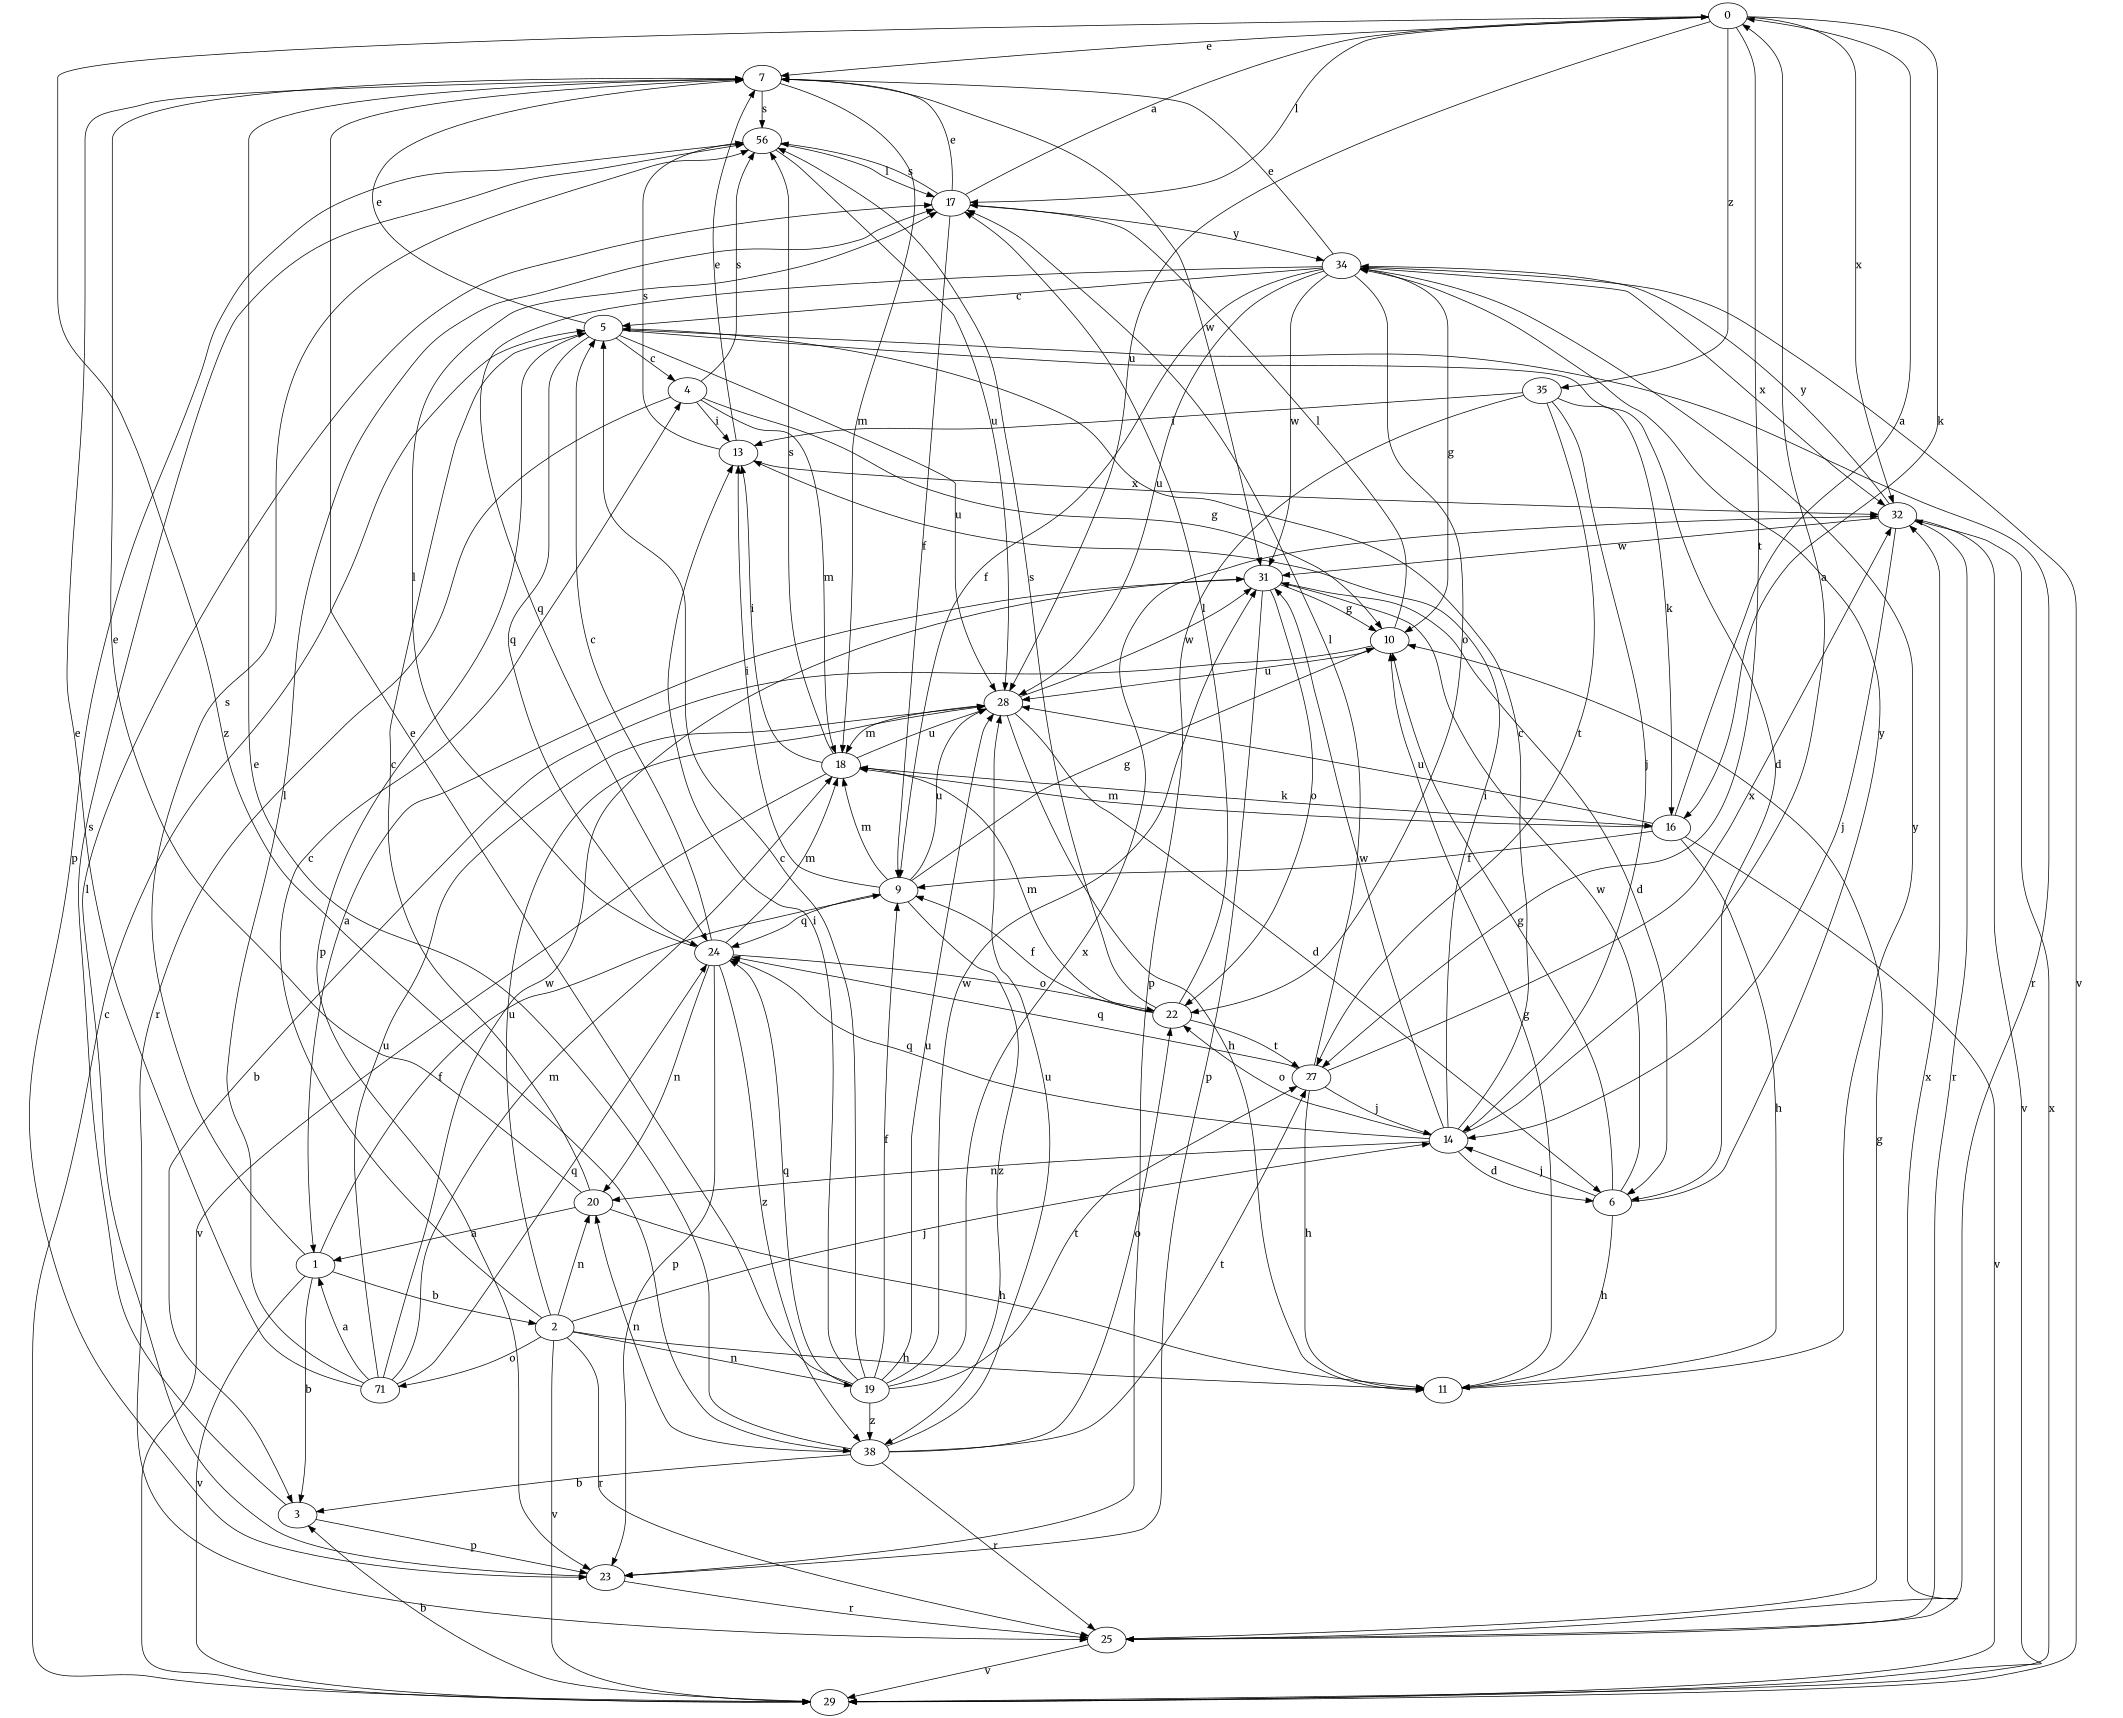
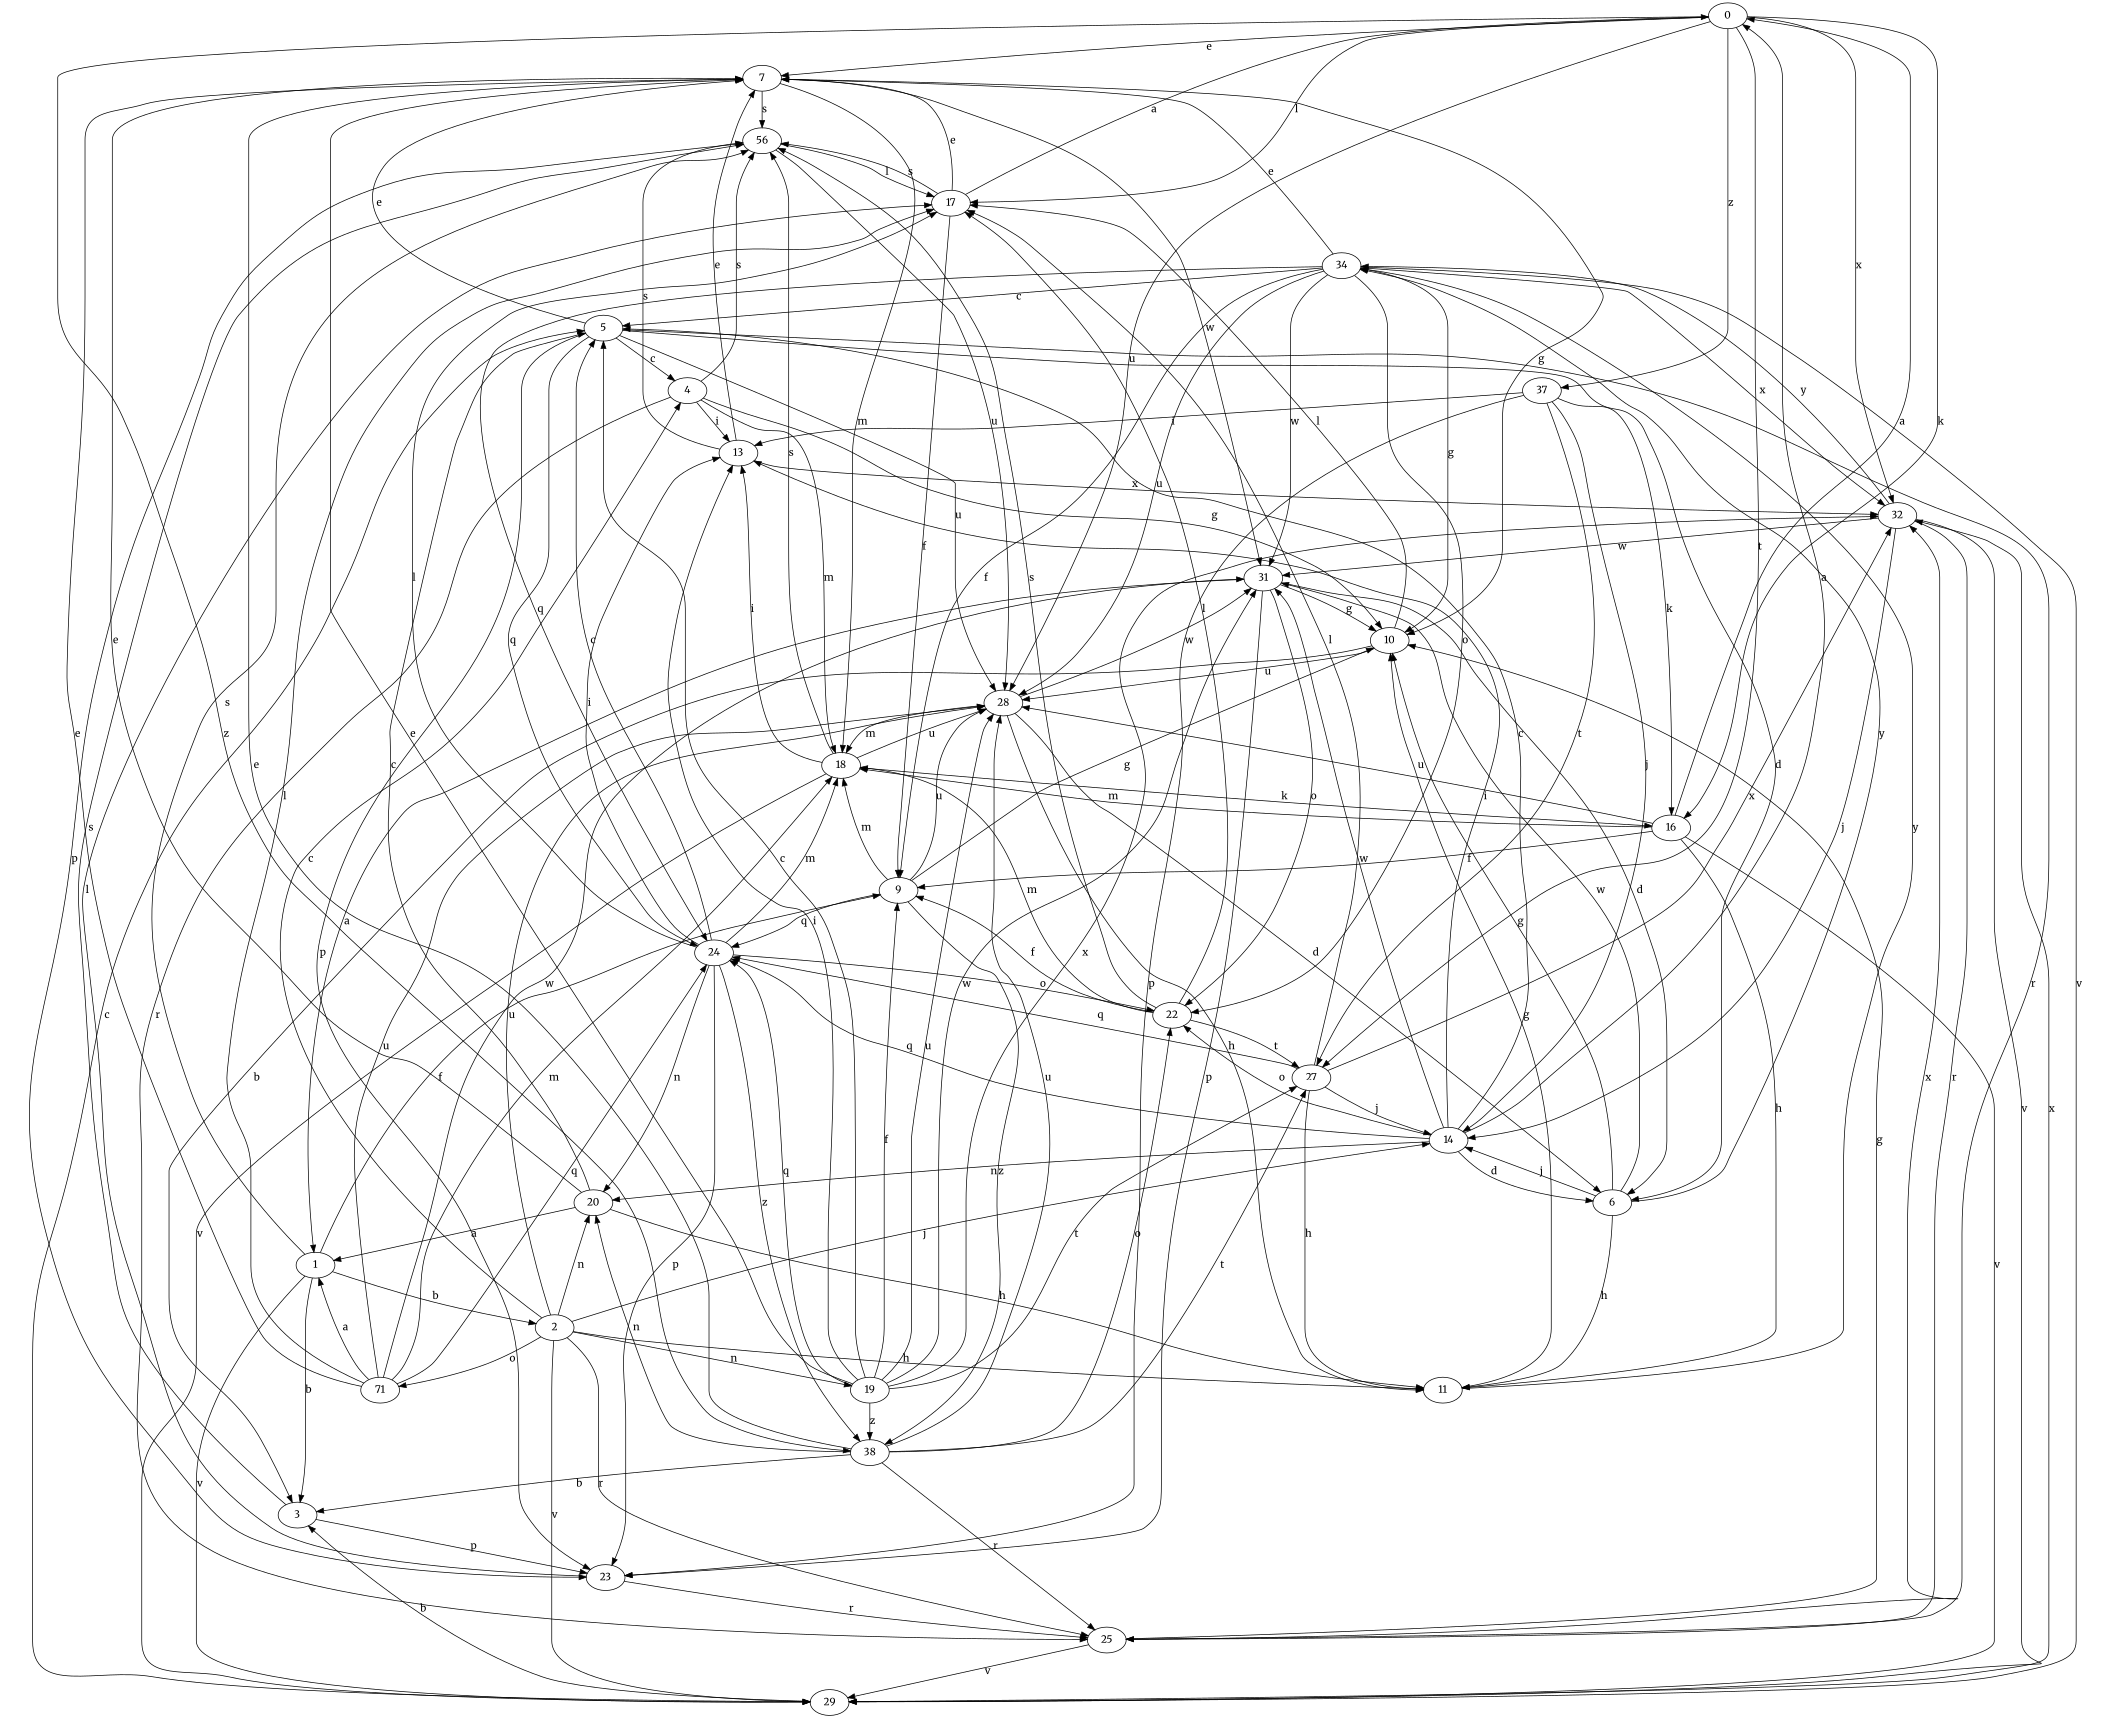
edge "7" -> "10": added, label "g"
edge "17" -> "34": removed, label "y"
node "35": label "35" -> "37"
edge "9" -> "13": now "24" -> "13"
